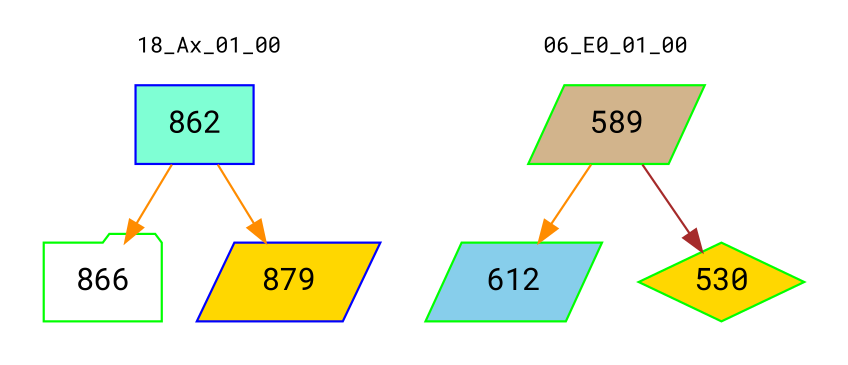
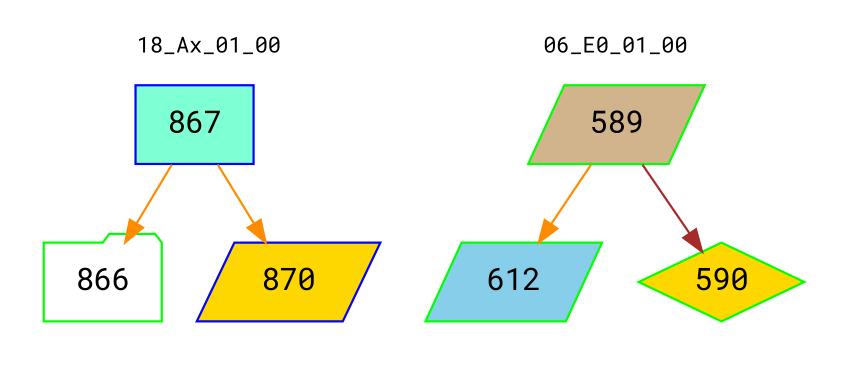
node "862": label "862" -> "867"
node "879": label "879" -> "870"
node "530": label "530" -> "590"
